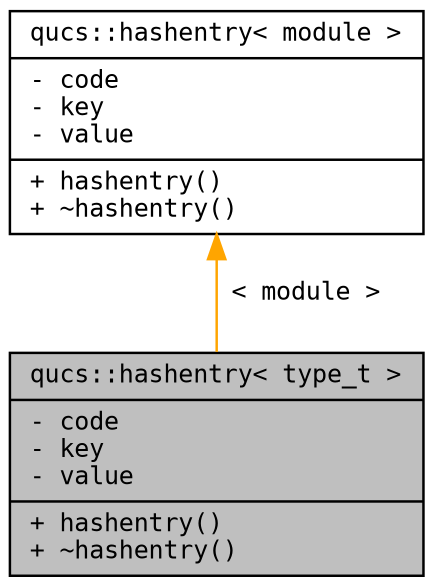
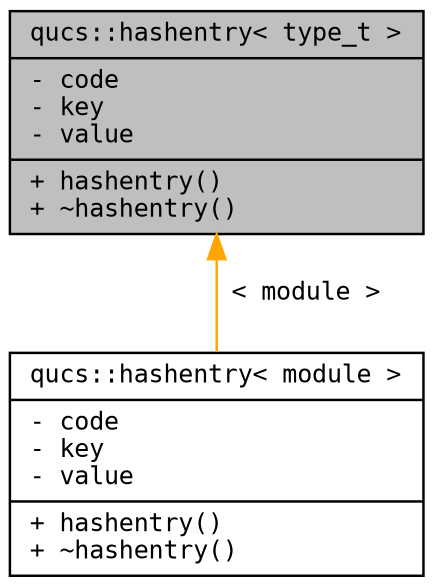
edge "qucs::hashentry< type_t >" -> "qucs::hashentry< module >": reversed
